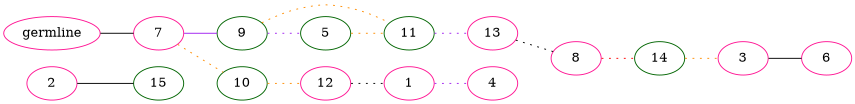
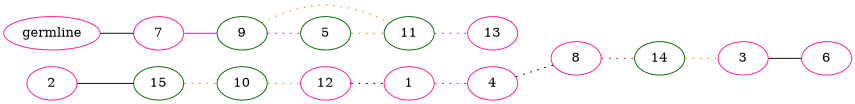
edge "13" -- "8": now "4" -- "8"
edge "7" -- "10": now "15" -- "10"
